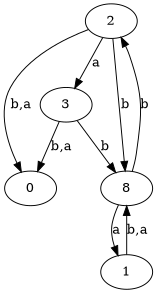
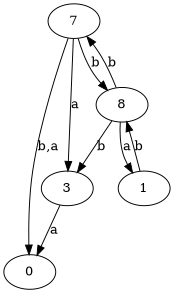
node "2": label "2" -> "7"
edge "3" -> "8": reversed
edge "3" -> "0": label "b,a" -> "a"
edge "1" -> "8": label "b,a" -> "b"
